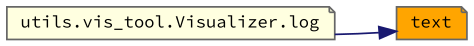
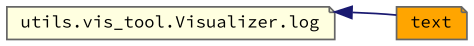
edge "utils.vis_tool.Visualizer.log" -> "text": reversed
